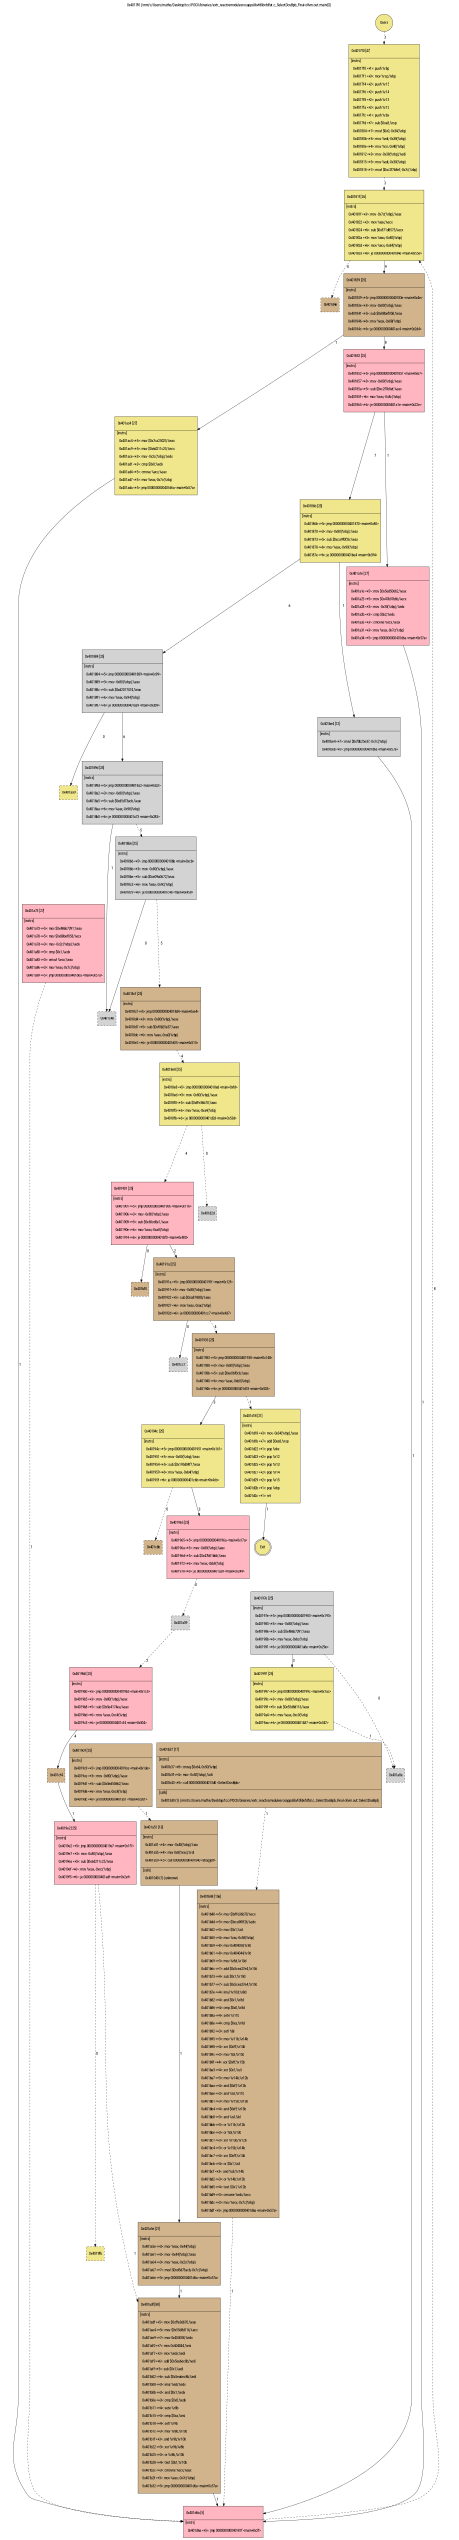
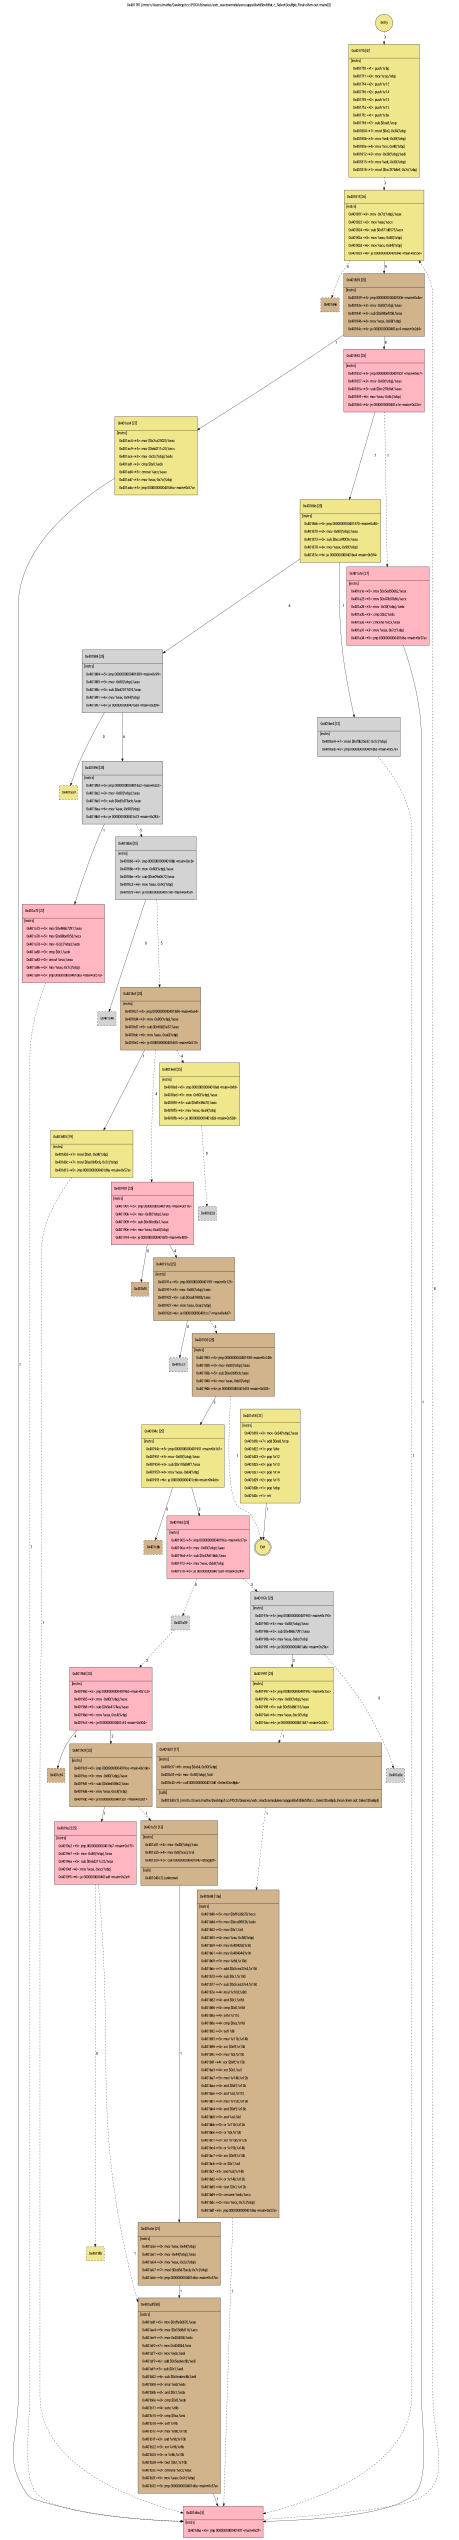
node "Users": label "Users" -> "Entry"
edge "0x401852 [25]" -> "0x401a1e [27]": style solid -> dashed
edge "0x40189d [25]" -> "0x401c48": now "0x40189d [25]" -> "0x401a73 [27]"
edge "0x4018e8 [25]" -> "0x401901 [25]": now "0x4018cf [25]" -> "0x401901 [25]"
node "0x401d05 [19]": added
edge "0x401901 [25]" -> "0x40191a [25]": label " 2" -> " 4"
edge "0x401933 [25]" -> "0x401d18 [21]": now "0x401933 [25]" -> "Exit"
edge "0x40194c [25]" -> "0x401cbb": style dashed -> solid
edge "0x401965 [25]" -> "0x40197e [25]": added, label "3"
edge "0x401be4 [12]" -> "0x401d6a [5]": style solid -> dashed
edge "0x4019b0 [25]" -> "0x4019c9 [25]": added, label "2"
edge "0x401997 [25]" -> "0x401a8e": now "0x401997 [25]" -> "0x401b37 [17]"
edge "0x401cf4" -> "0x4019e2 [25]": now "0x4019c9 [25]" -> "0x4019e2 [25]"
